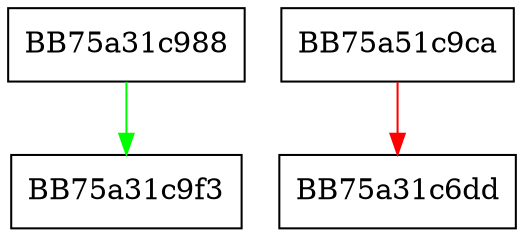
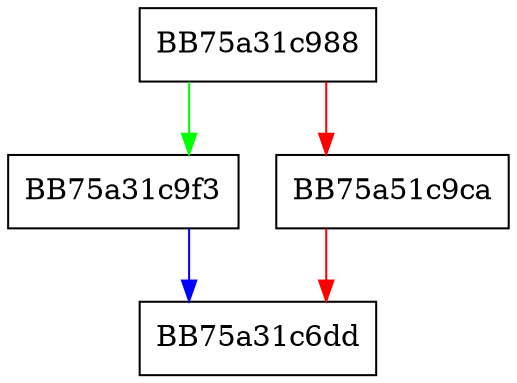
edge "BB75a31c988" -> "BB75a51c9ca": added
edge "BB75a31c9f3" -> "BB75a31c6dd": added
